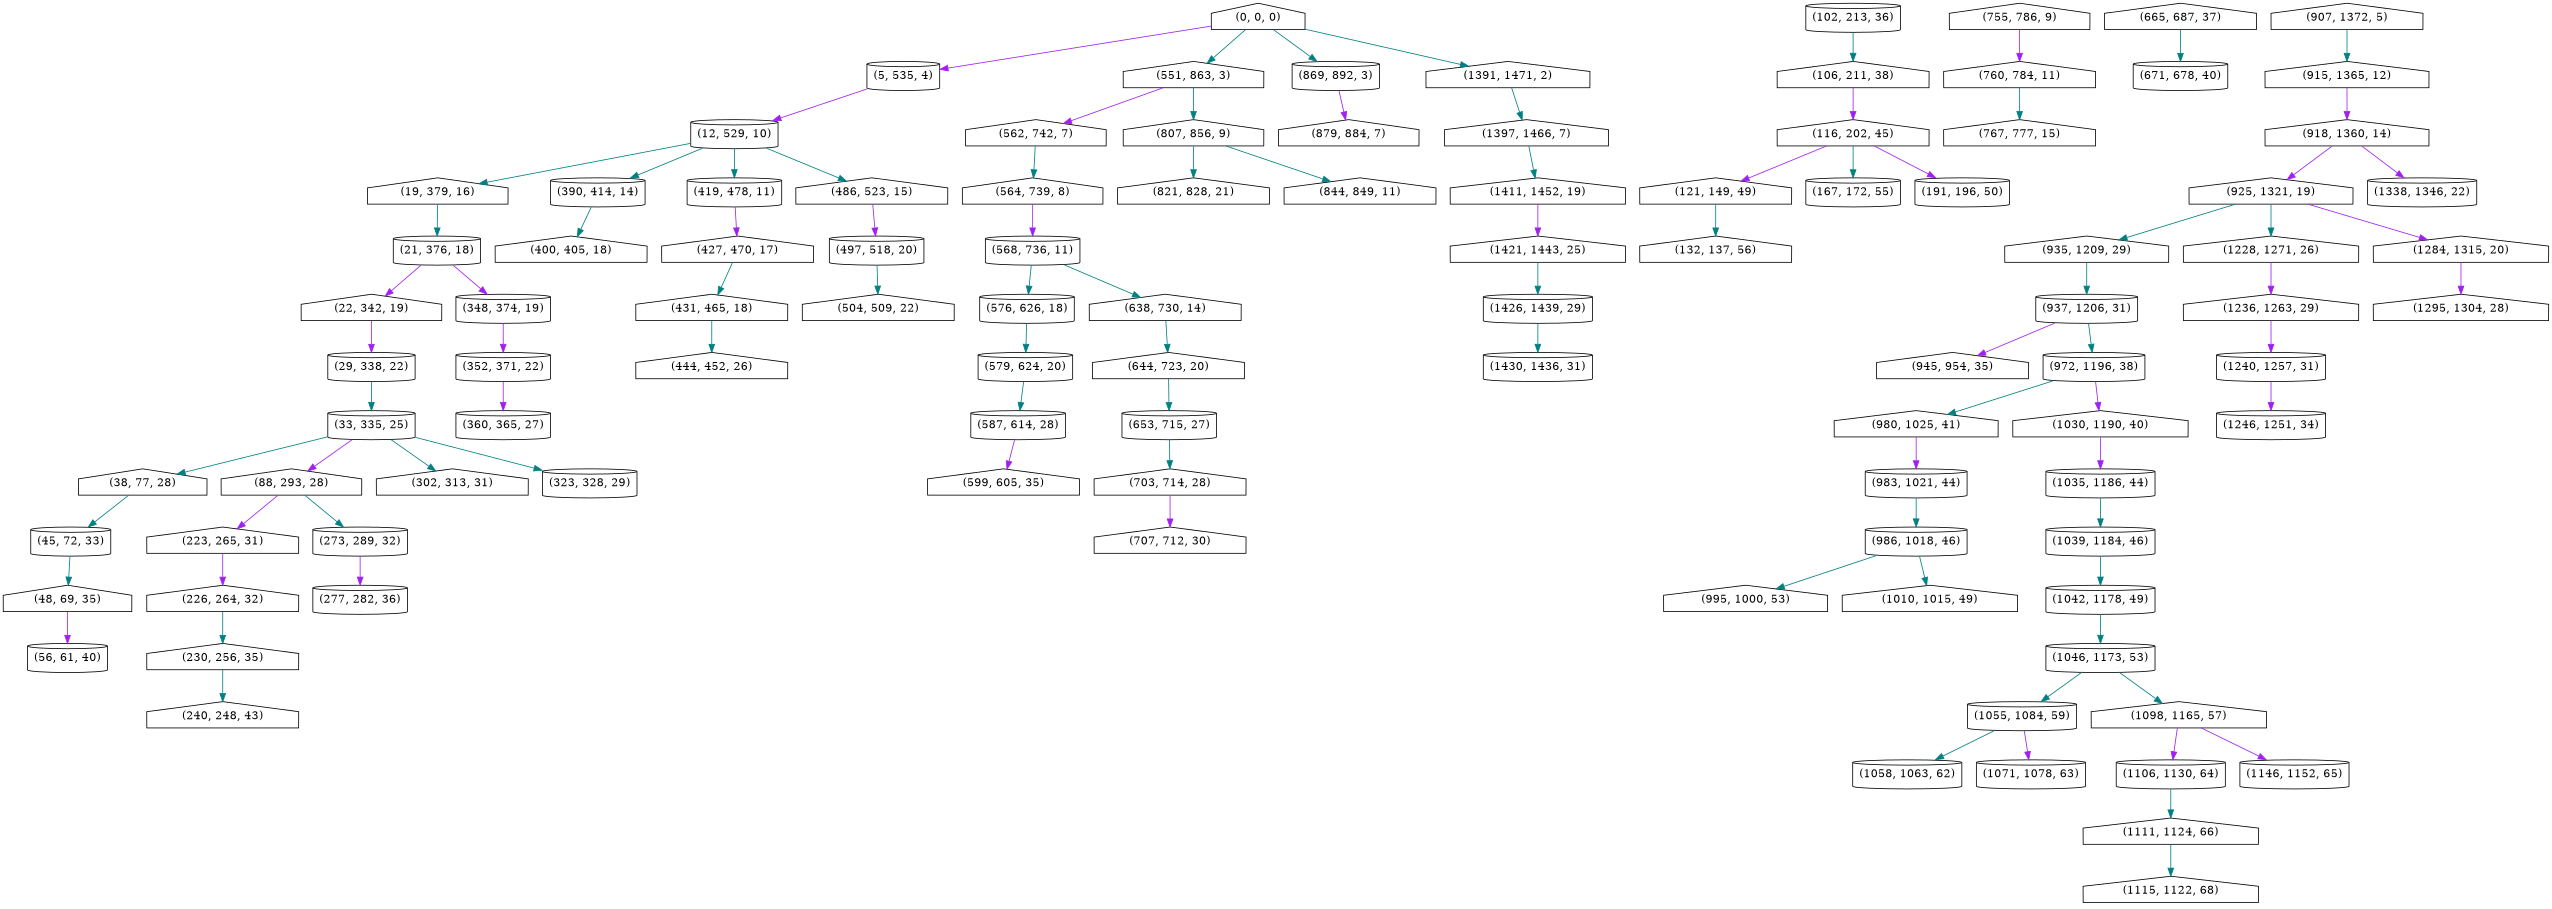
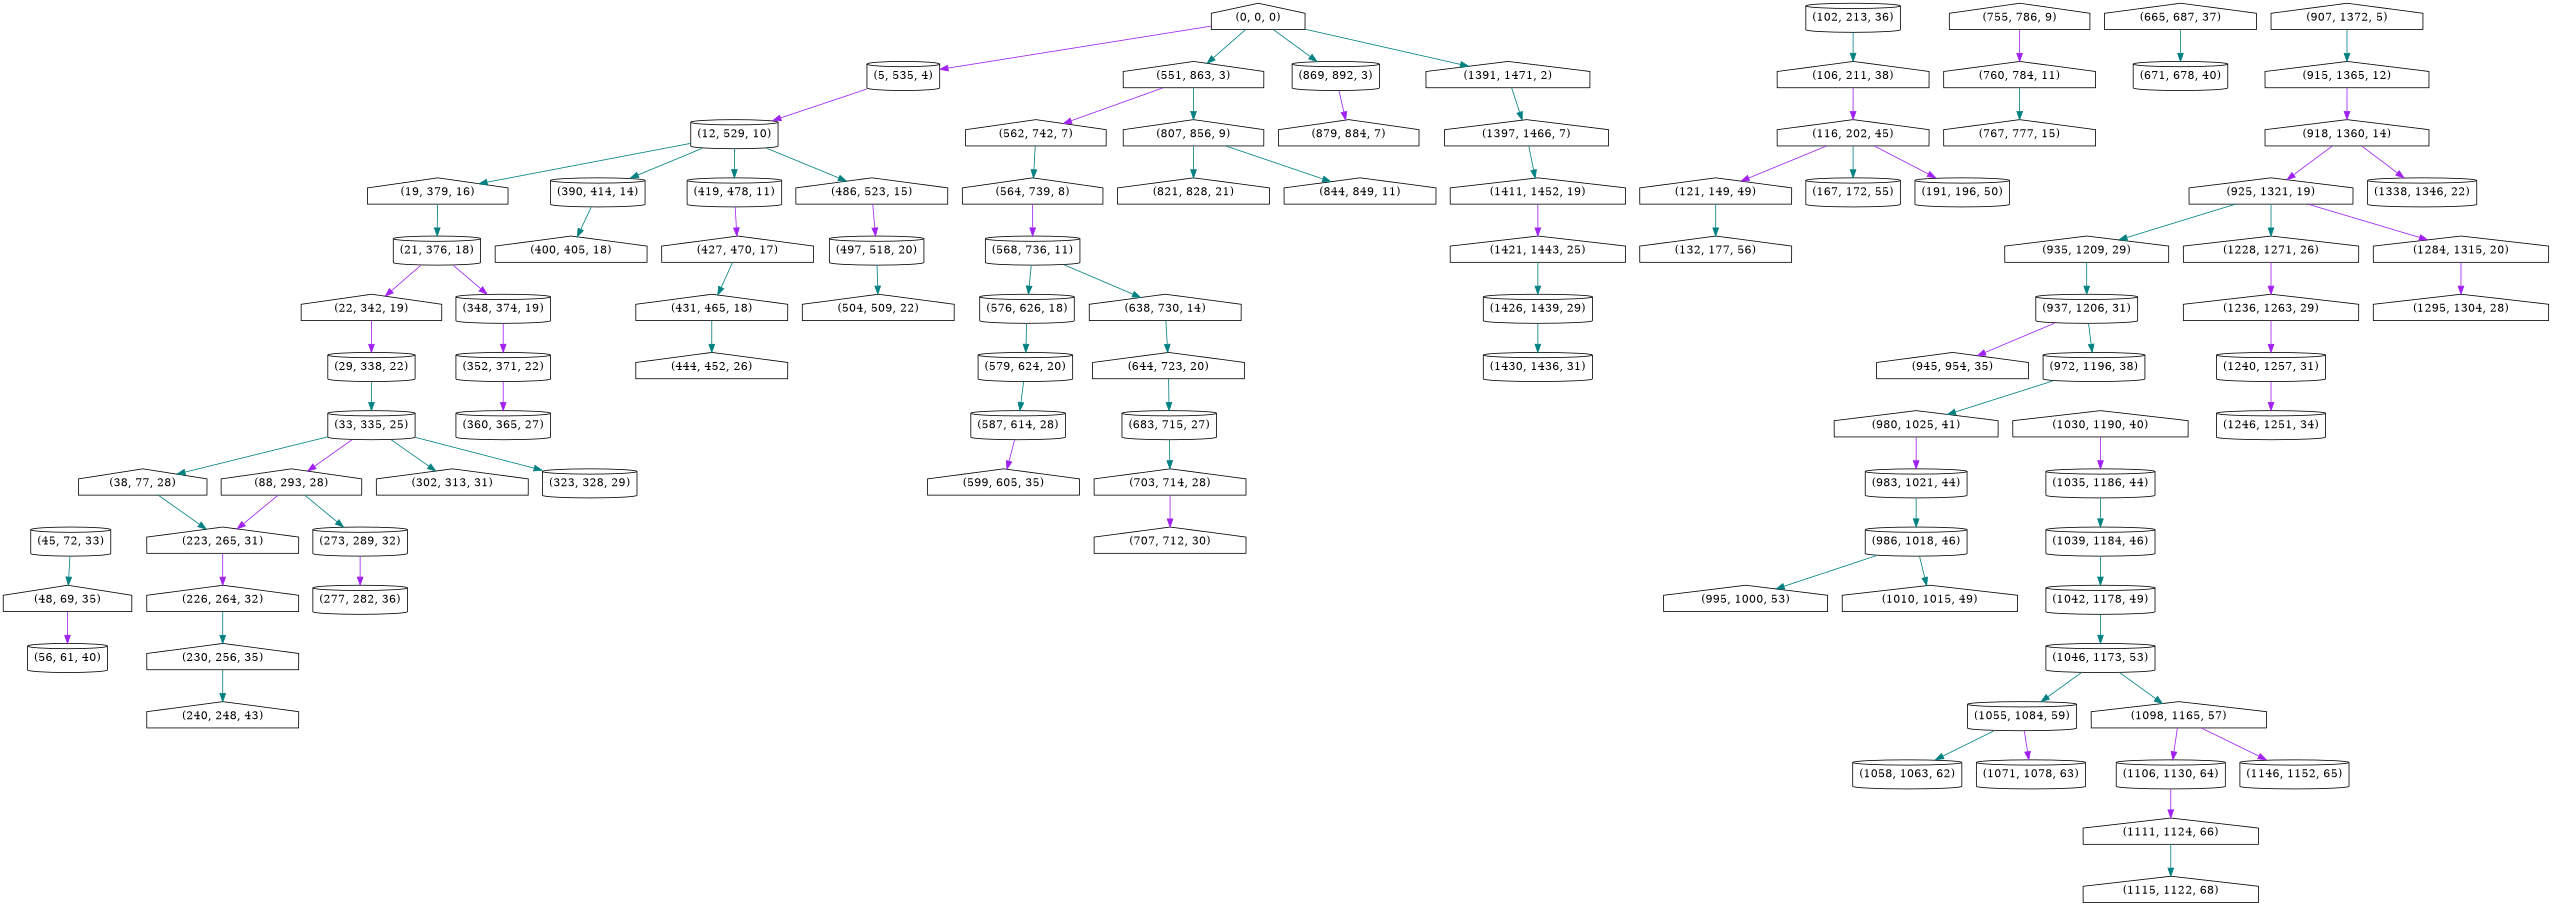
node "(132, 137, 56)": label "(132, 137, 56)" -> "(132, 177, 56)"
edge "(972, 1196, 38)" -> "(1030, 1190, 40)": removed
node "(653, 715, 27)": label "(653, 715, 27)" -> "(683, 715, 27)"
edge "(38, 77, 28)" -> "(45, 72, 33)": now "(38, 77, 28)" -> "(223, 265, 31)"
edge "(1106, 1130, 64)" -> "(1111, 1124, 66)": color teal -> purple
